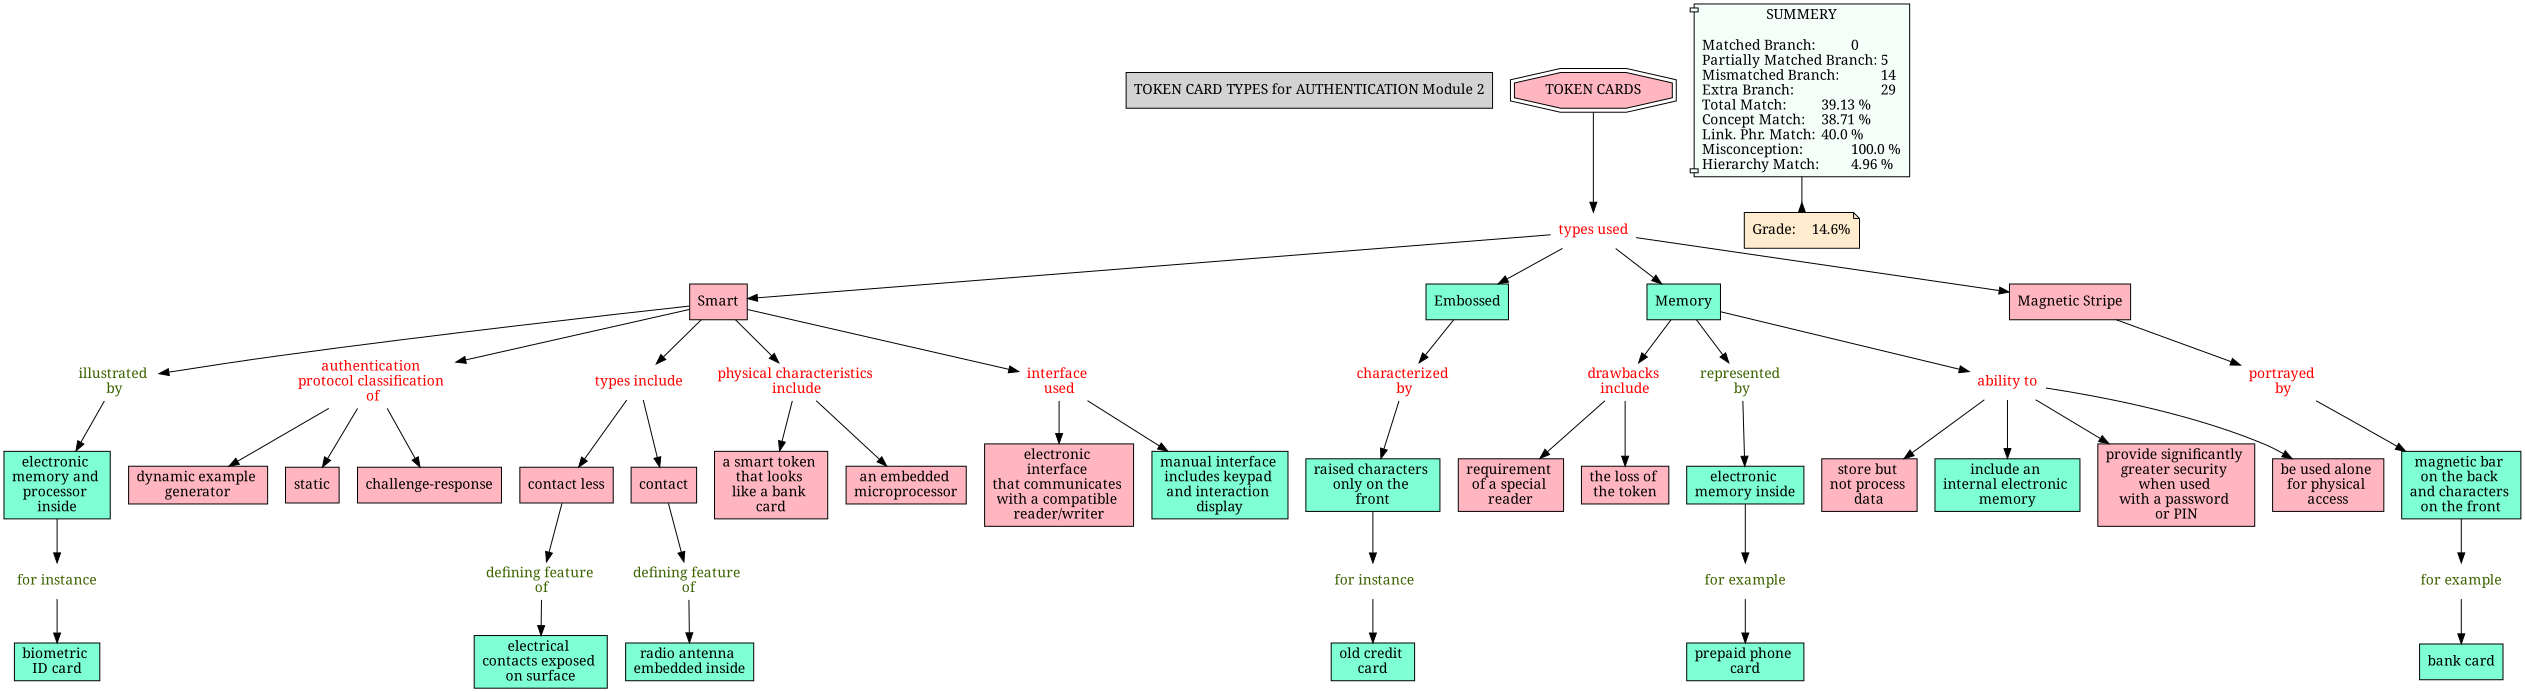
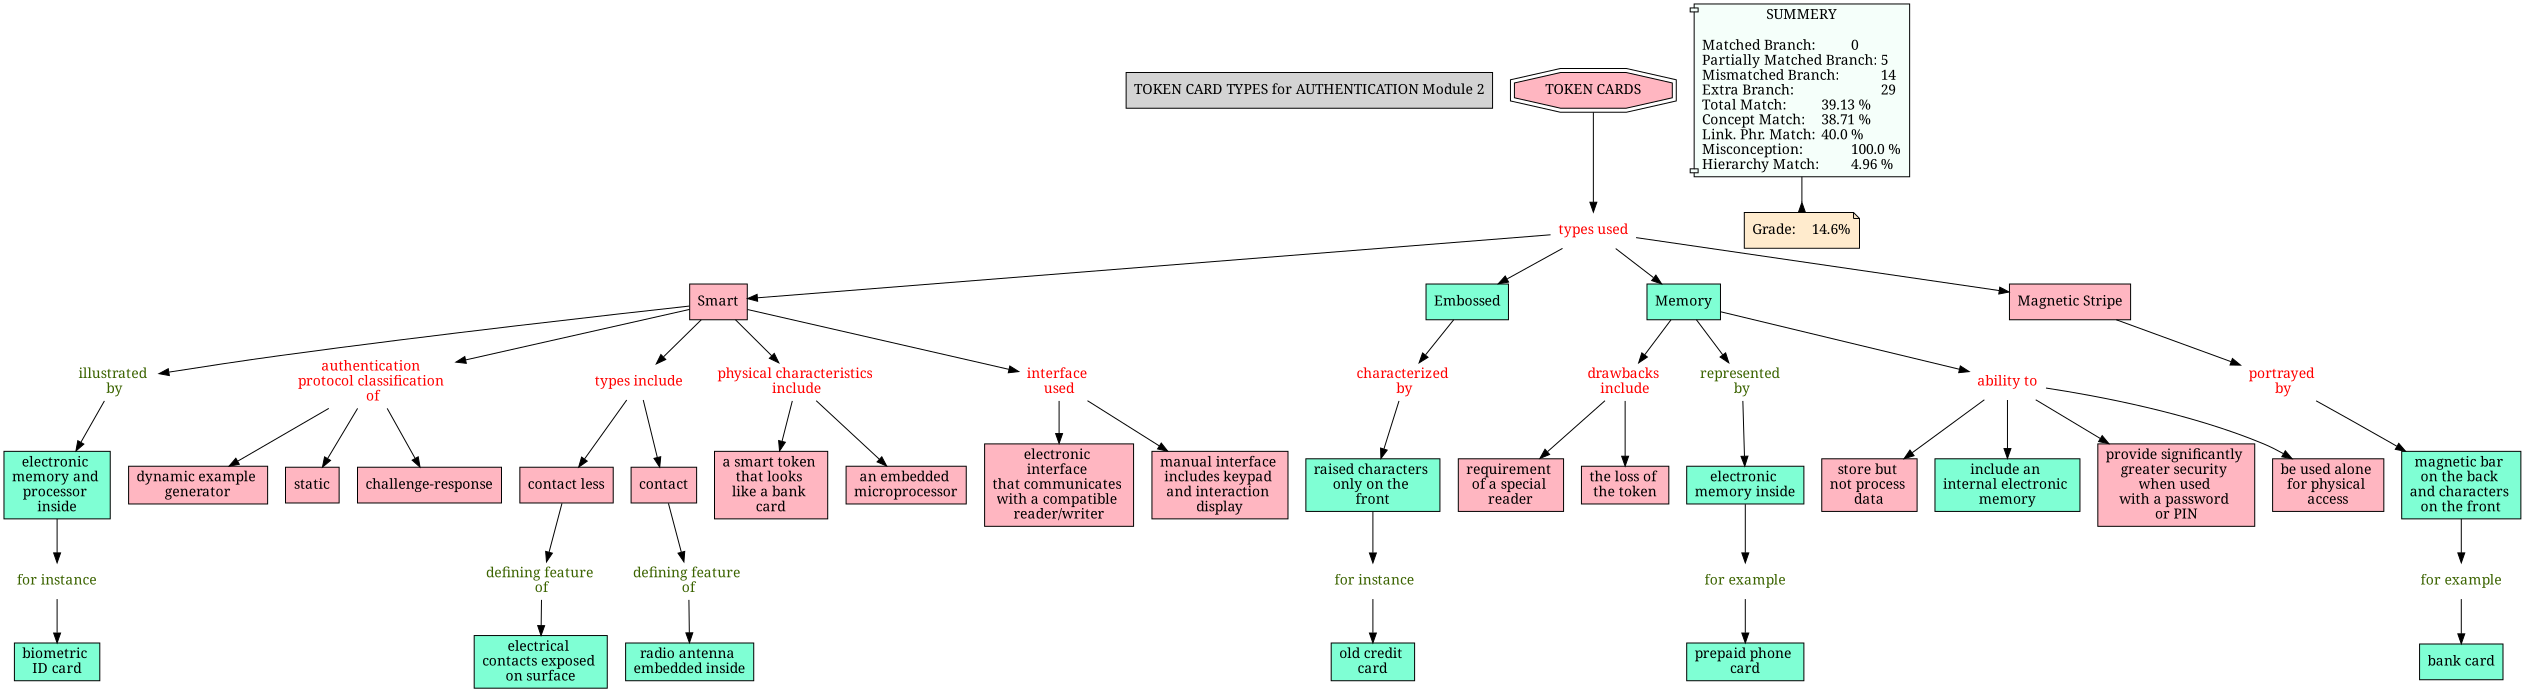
node "manual interface includes keypad and interaction display": fillcolor aquamarine -> #ffb6c1
